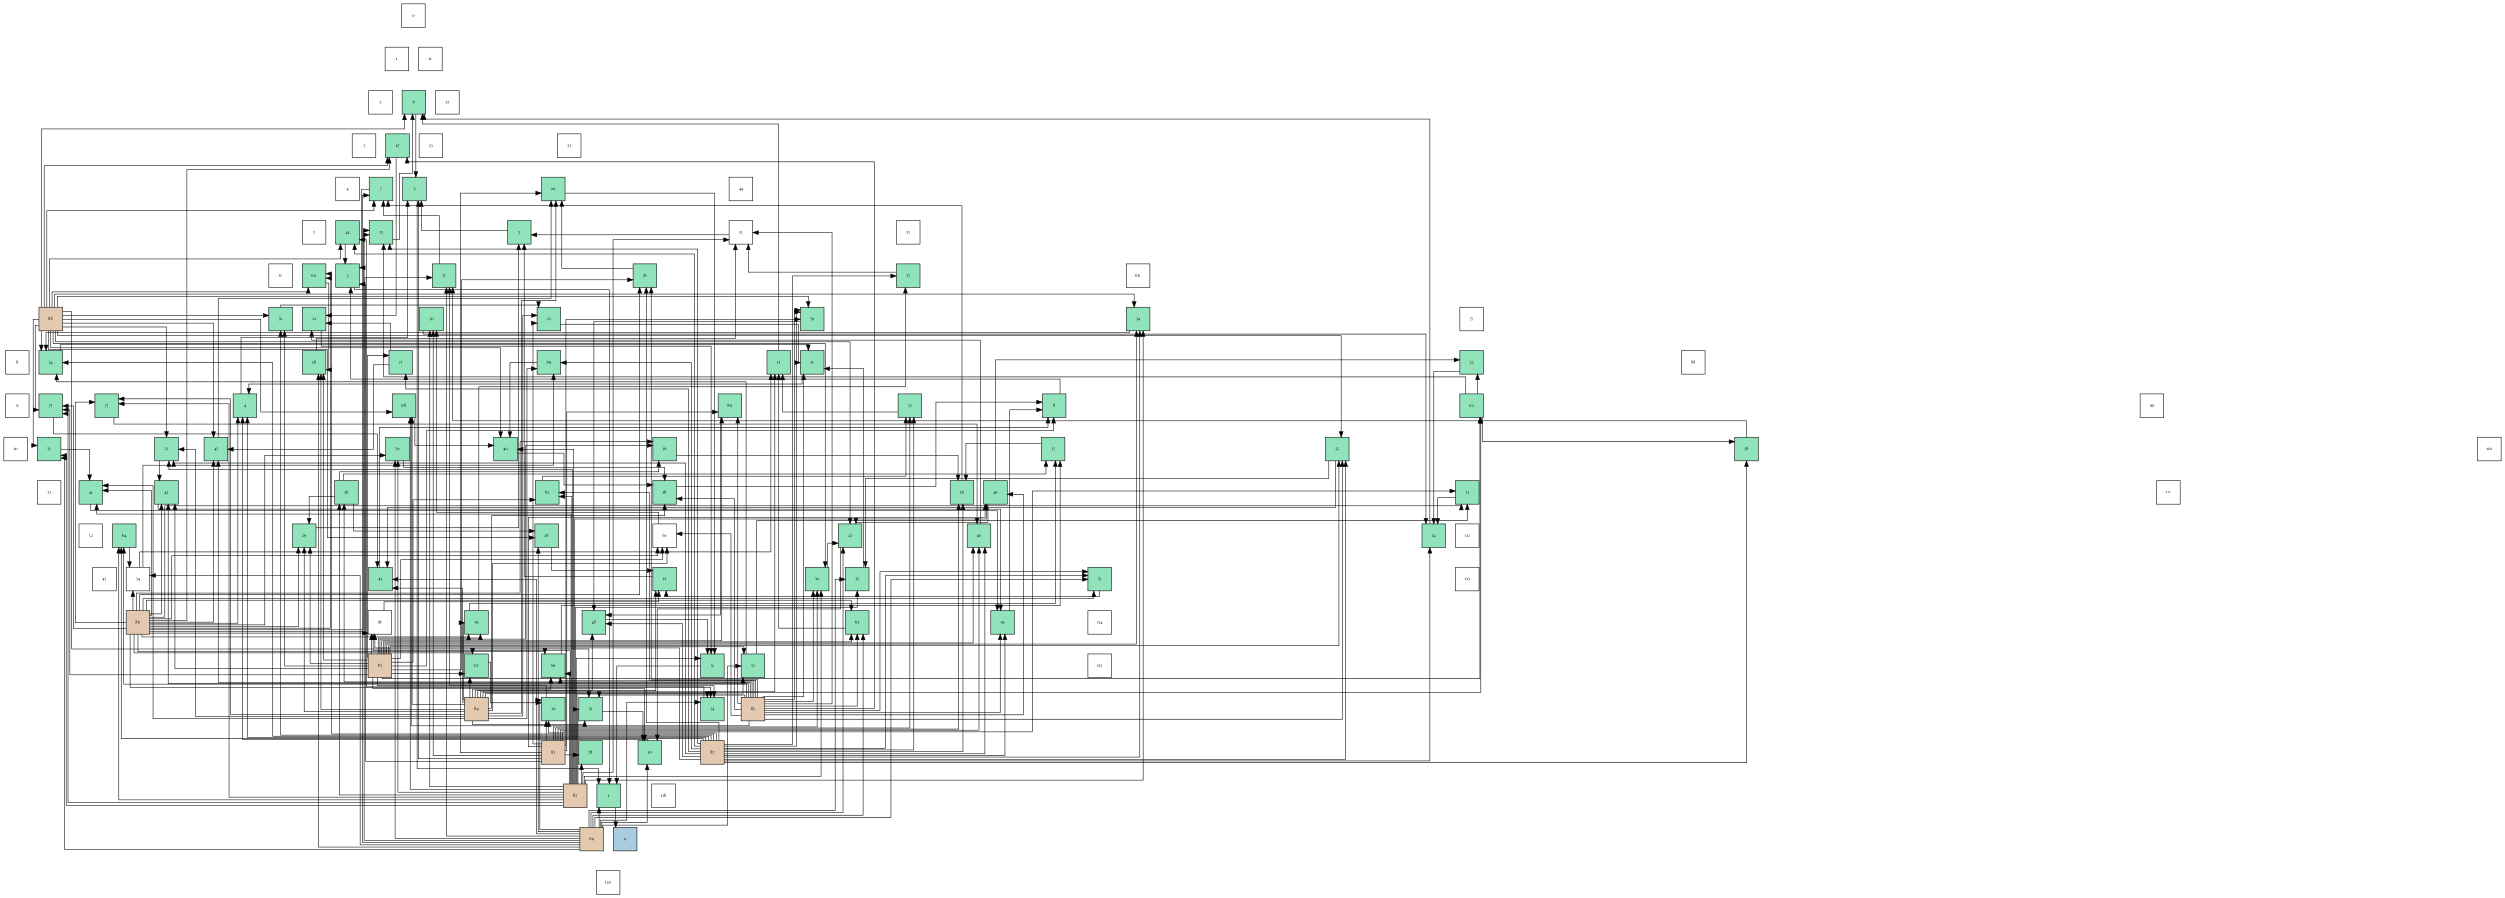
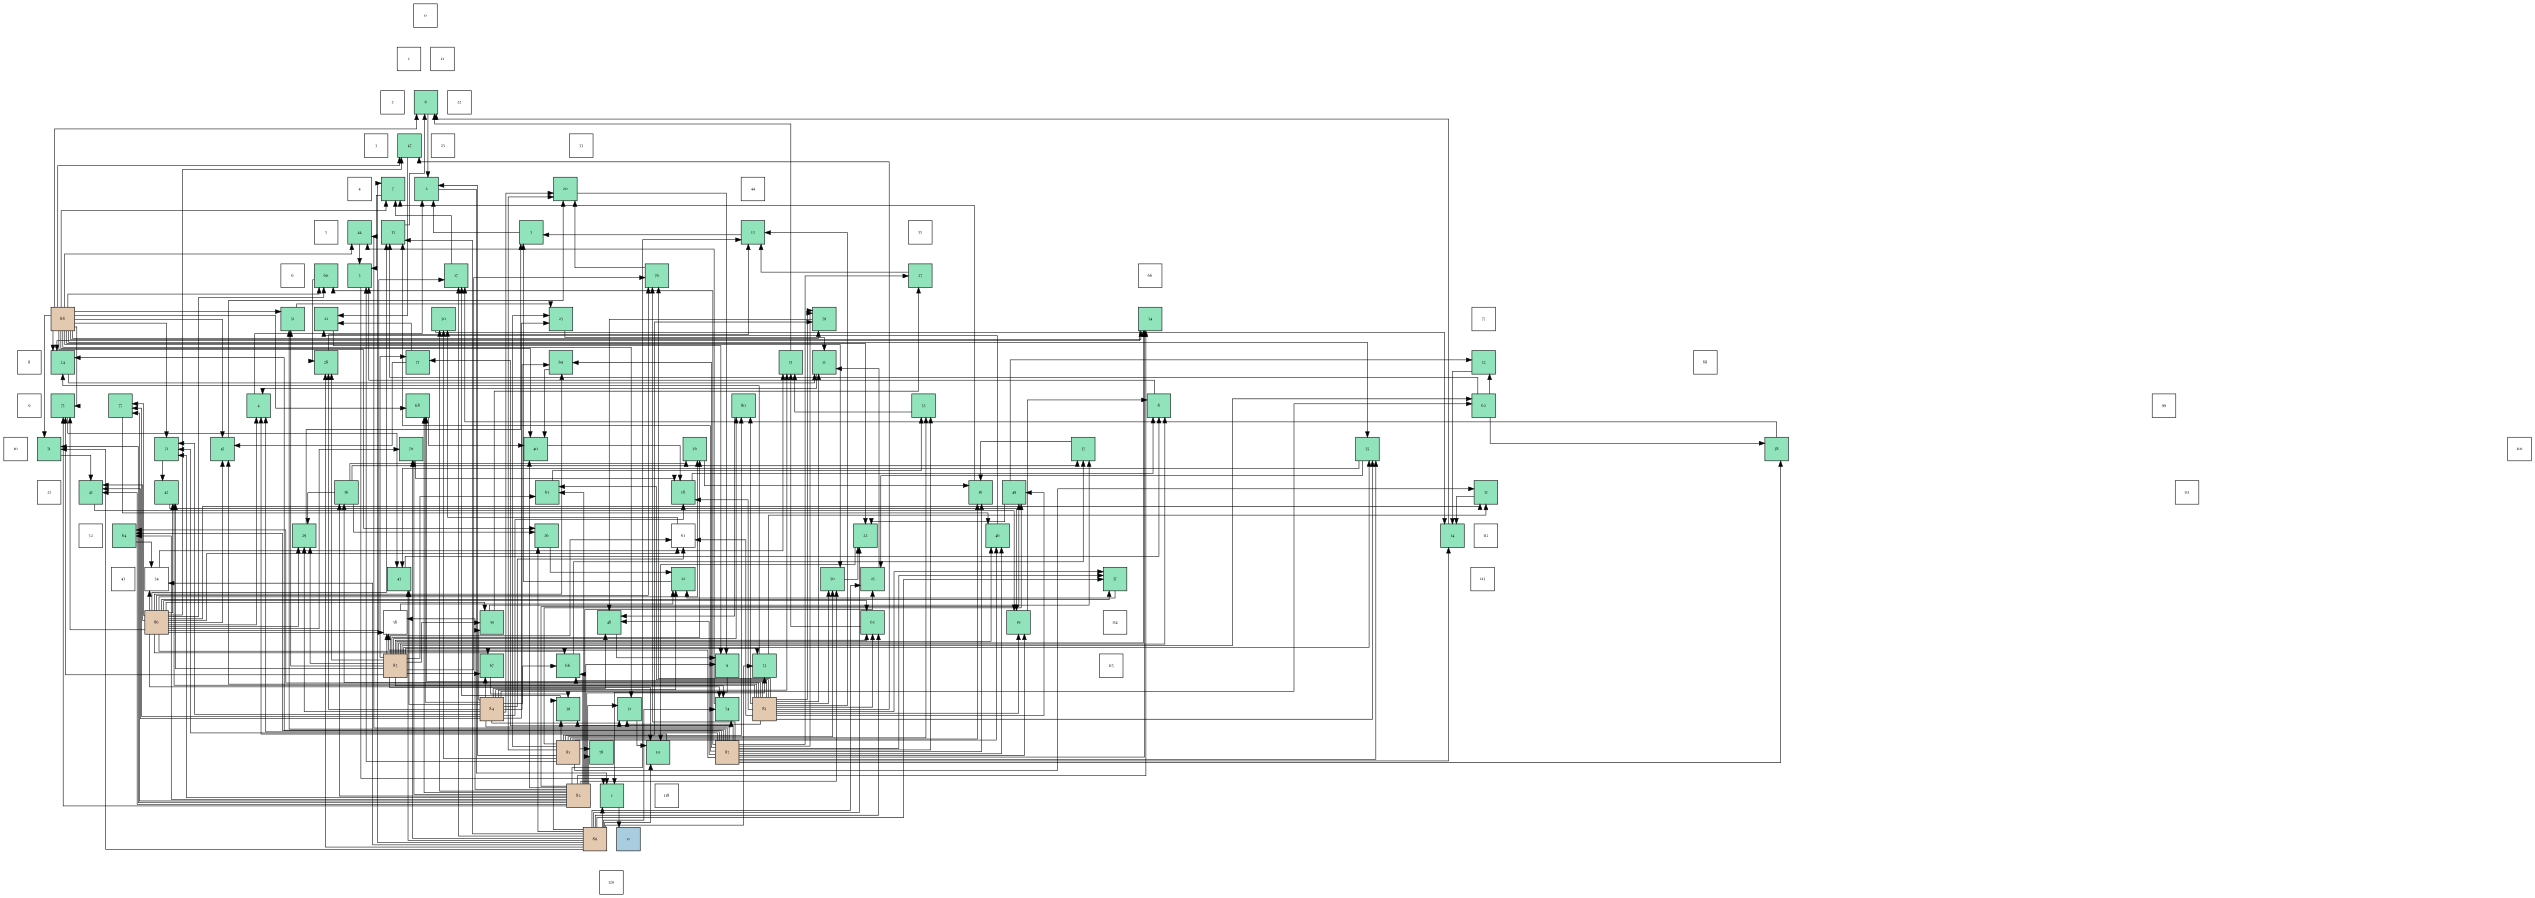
node "13": fillcolor #ffffff -> #91e3bb
edge "34" -> "69": now "86" -> "69"
